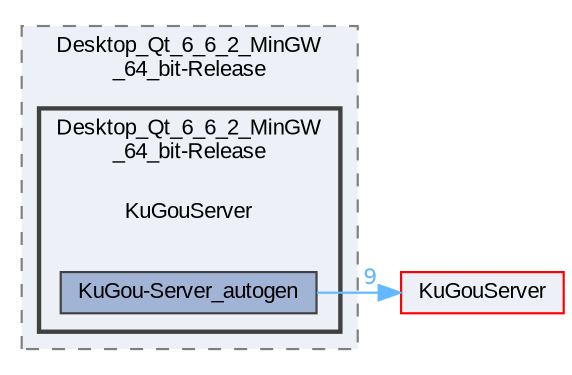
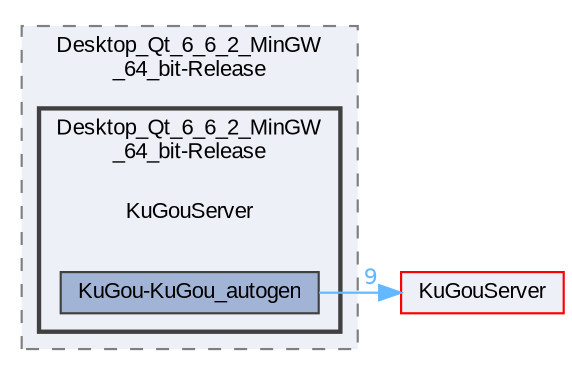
node "KuGou-Server_autogen": label "KuGou-Server_autogen" -> "KuGou-KuGou_autogen"
